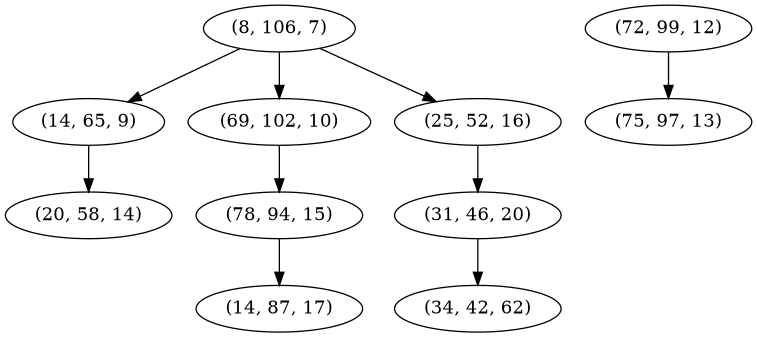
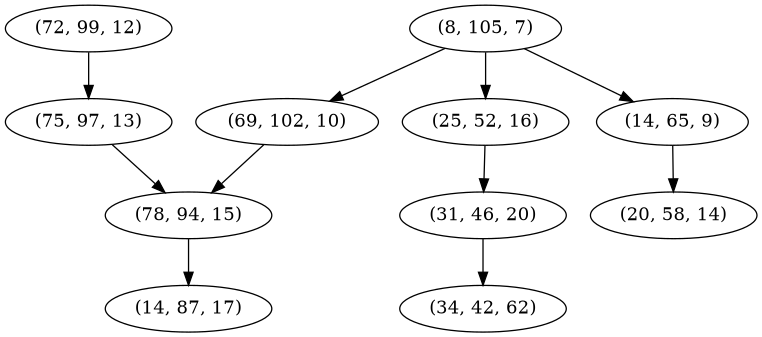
node "(8, 106, 7)": label "(8, 106, 7)" -> "(8, 105, 7)"
edge "(75, 97, 13)" -> "(78, 94, 15)": added
